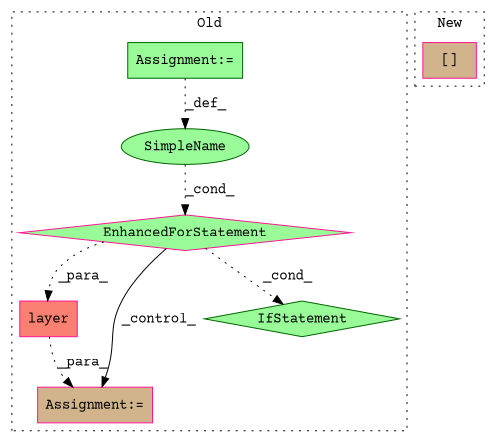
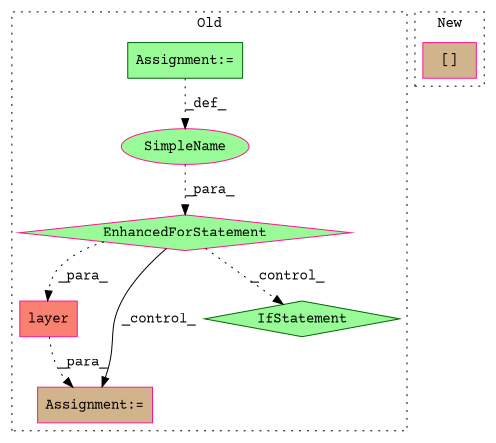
node "SimpleName": color darkgreen -> deeppink
edge "SimpleName" -> "EnhancedForStatement": label "_cond_" -> "_para_"
edge "EnhancedForStatement" -> "IfStatement": label "_cond_" -> "_control_"
